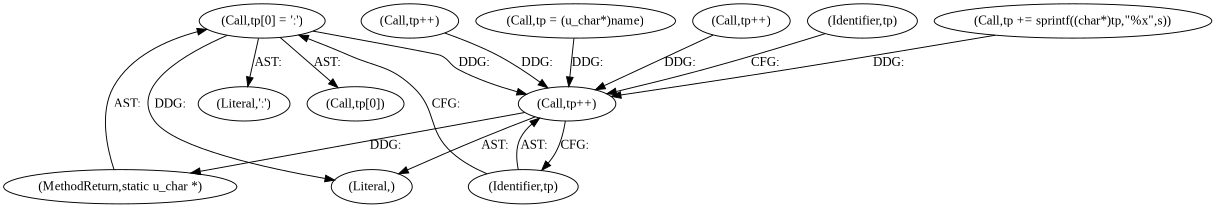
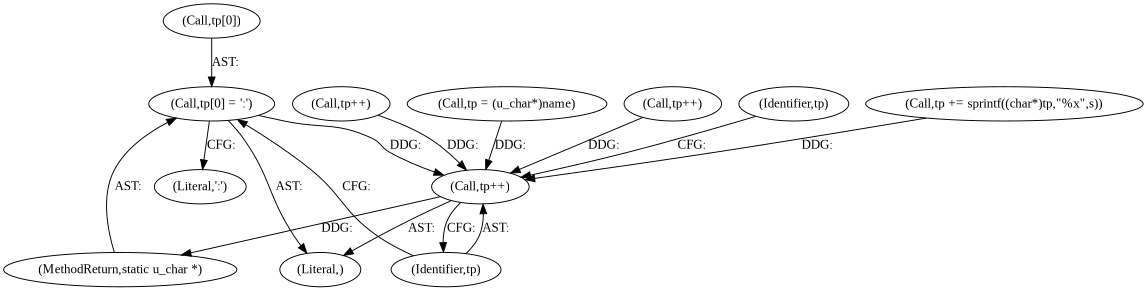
edge "(Call,tp[0] = ':')" -> "(Call,tp[0])": reversed
edge "(Call,tp[0] = ':')" -> "(Literal,':')": label "AST: " -> "CFG: "
edge "(Call,tp[0] = ':')" -> "(Literal,)": label "DDG: " -> "AST: "
